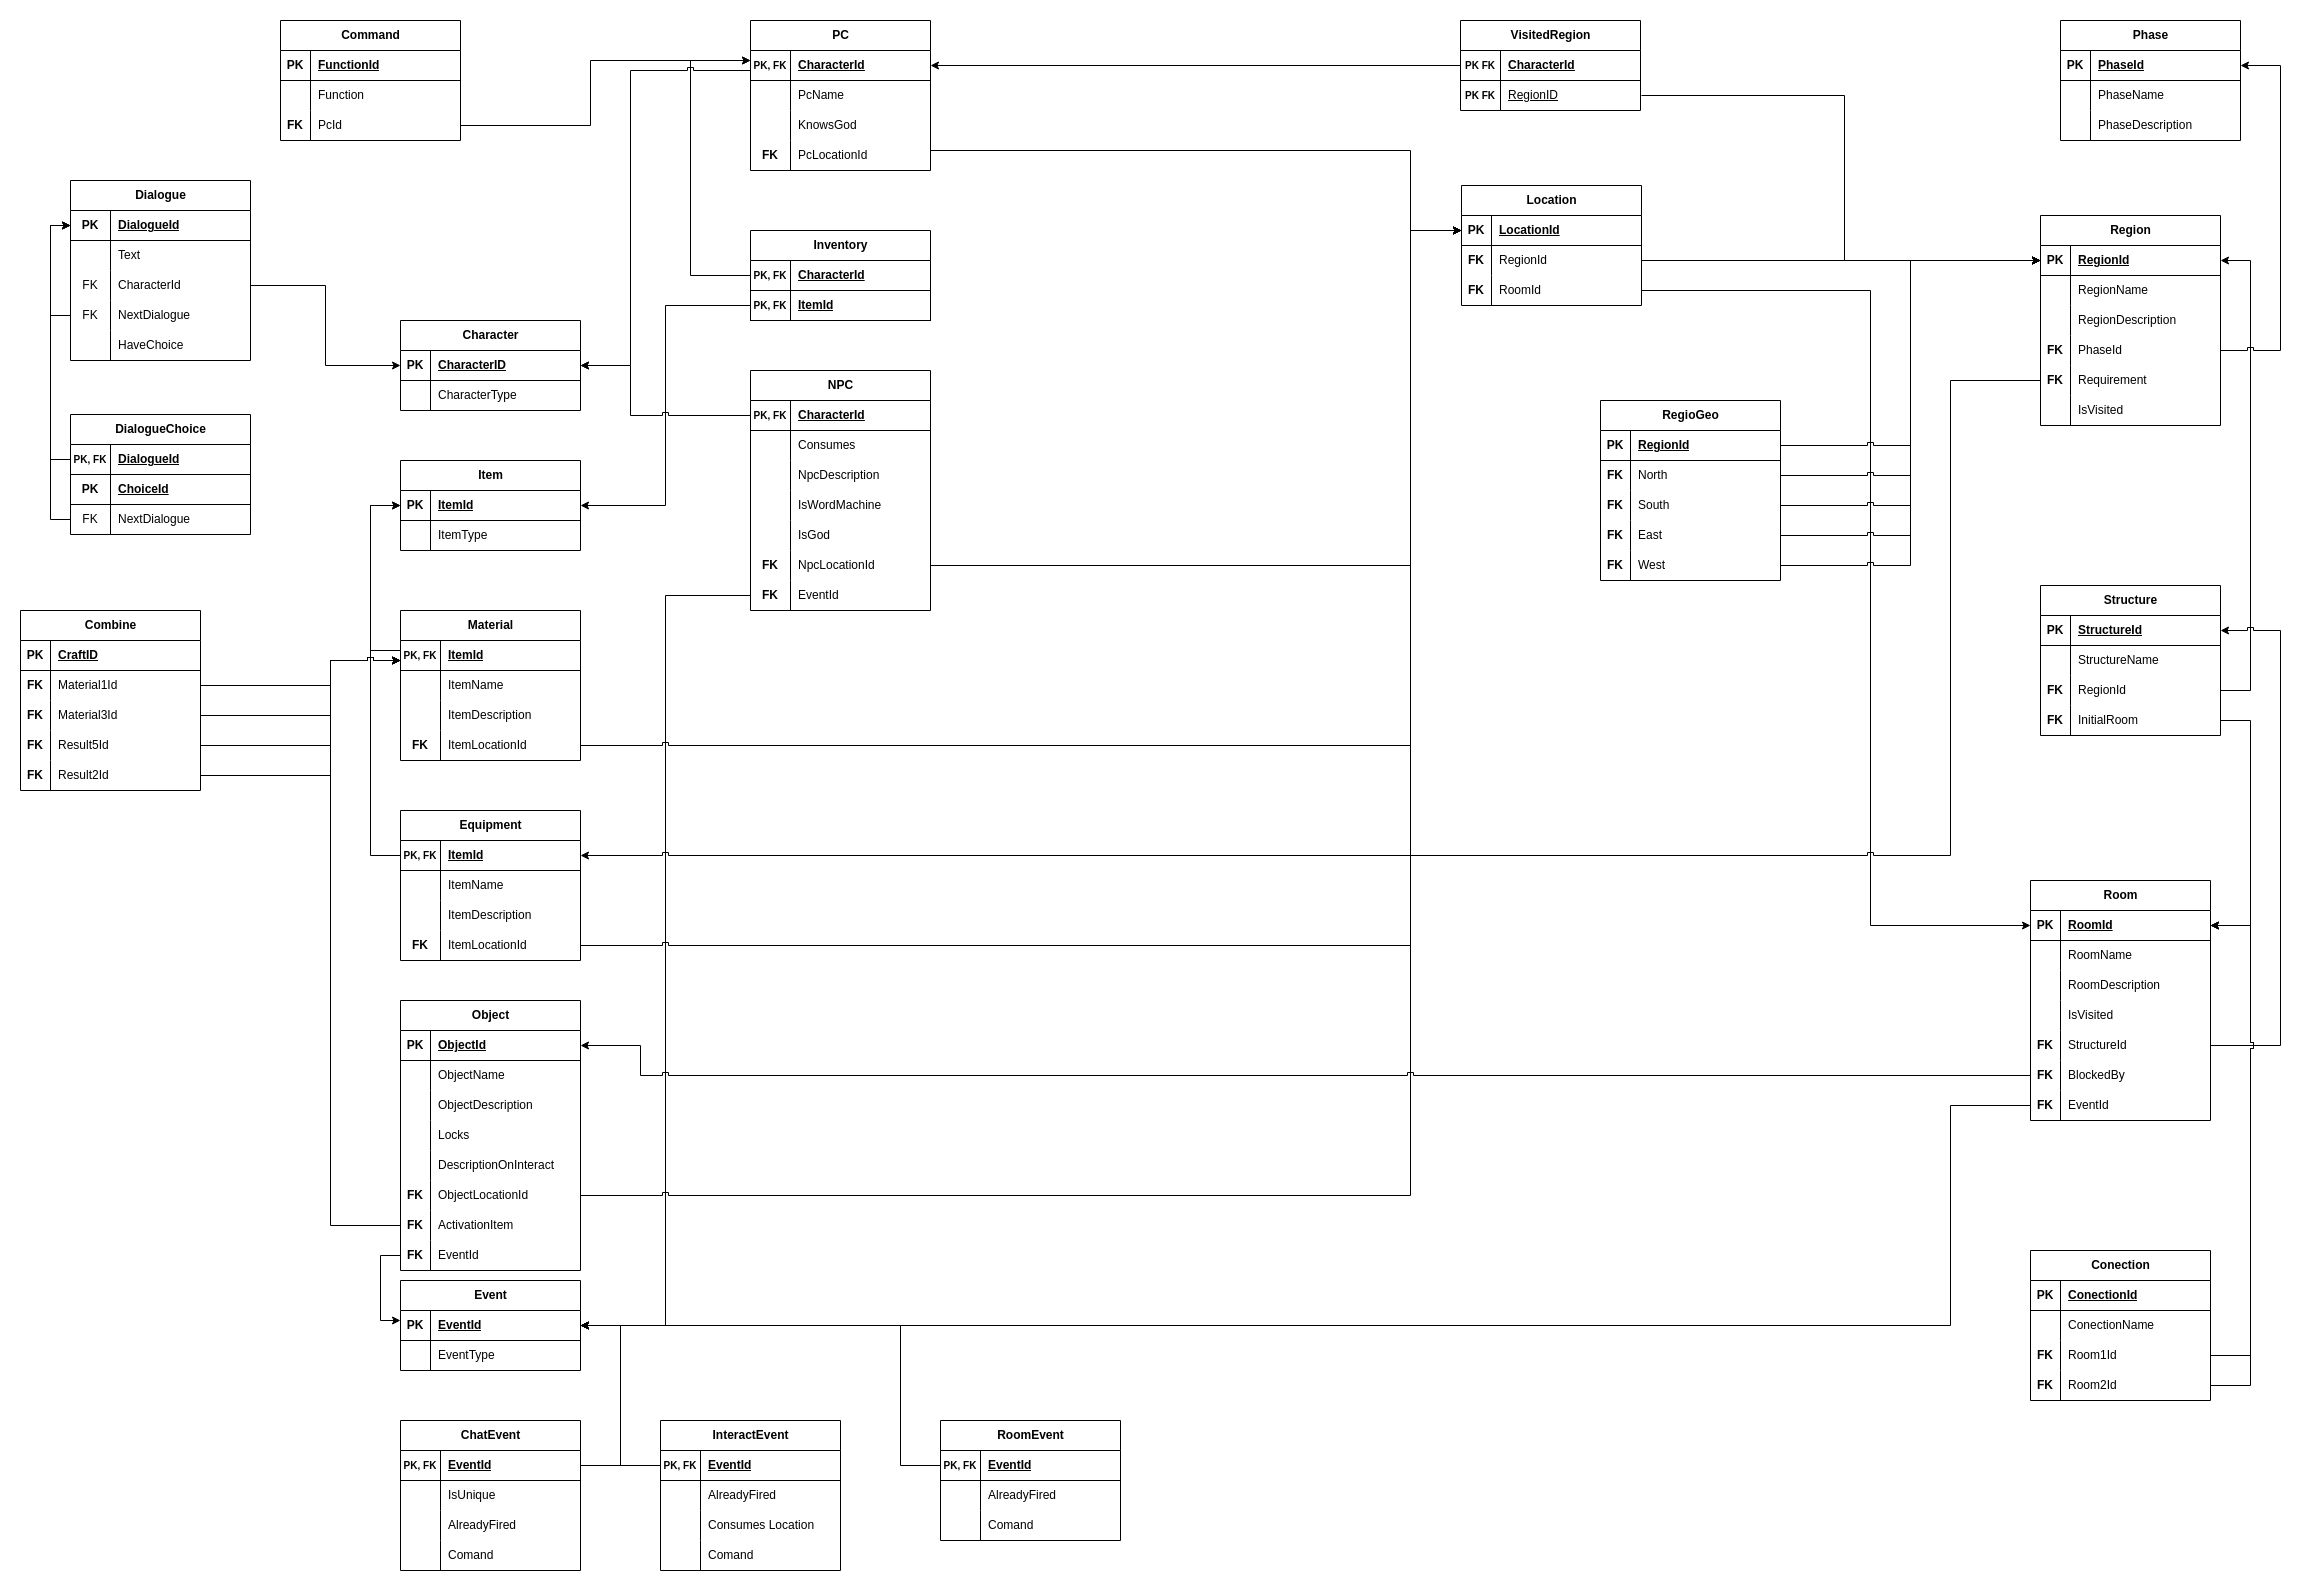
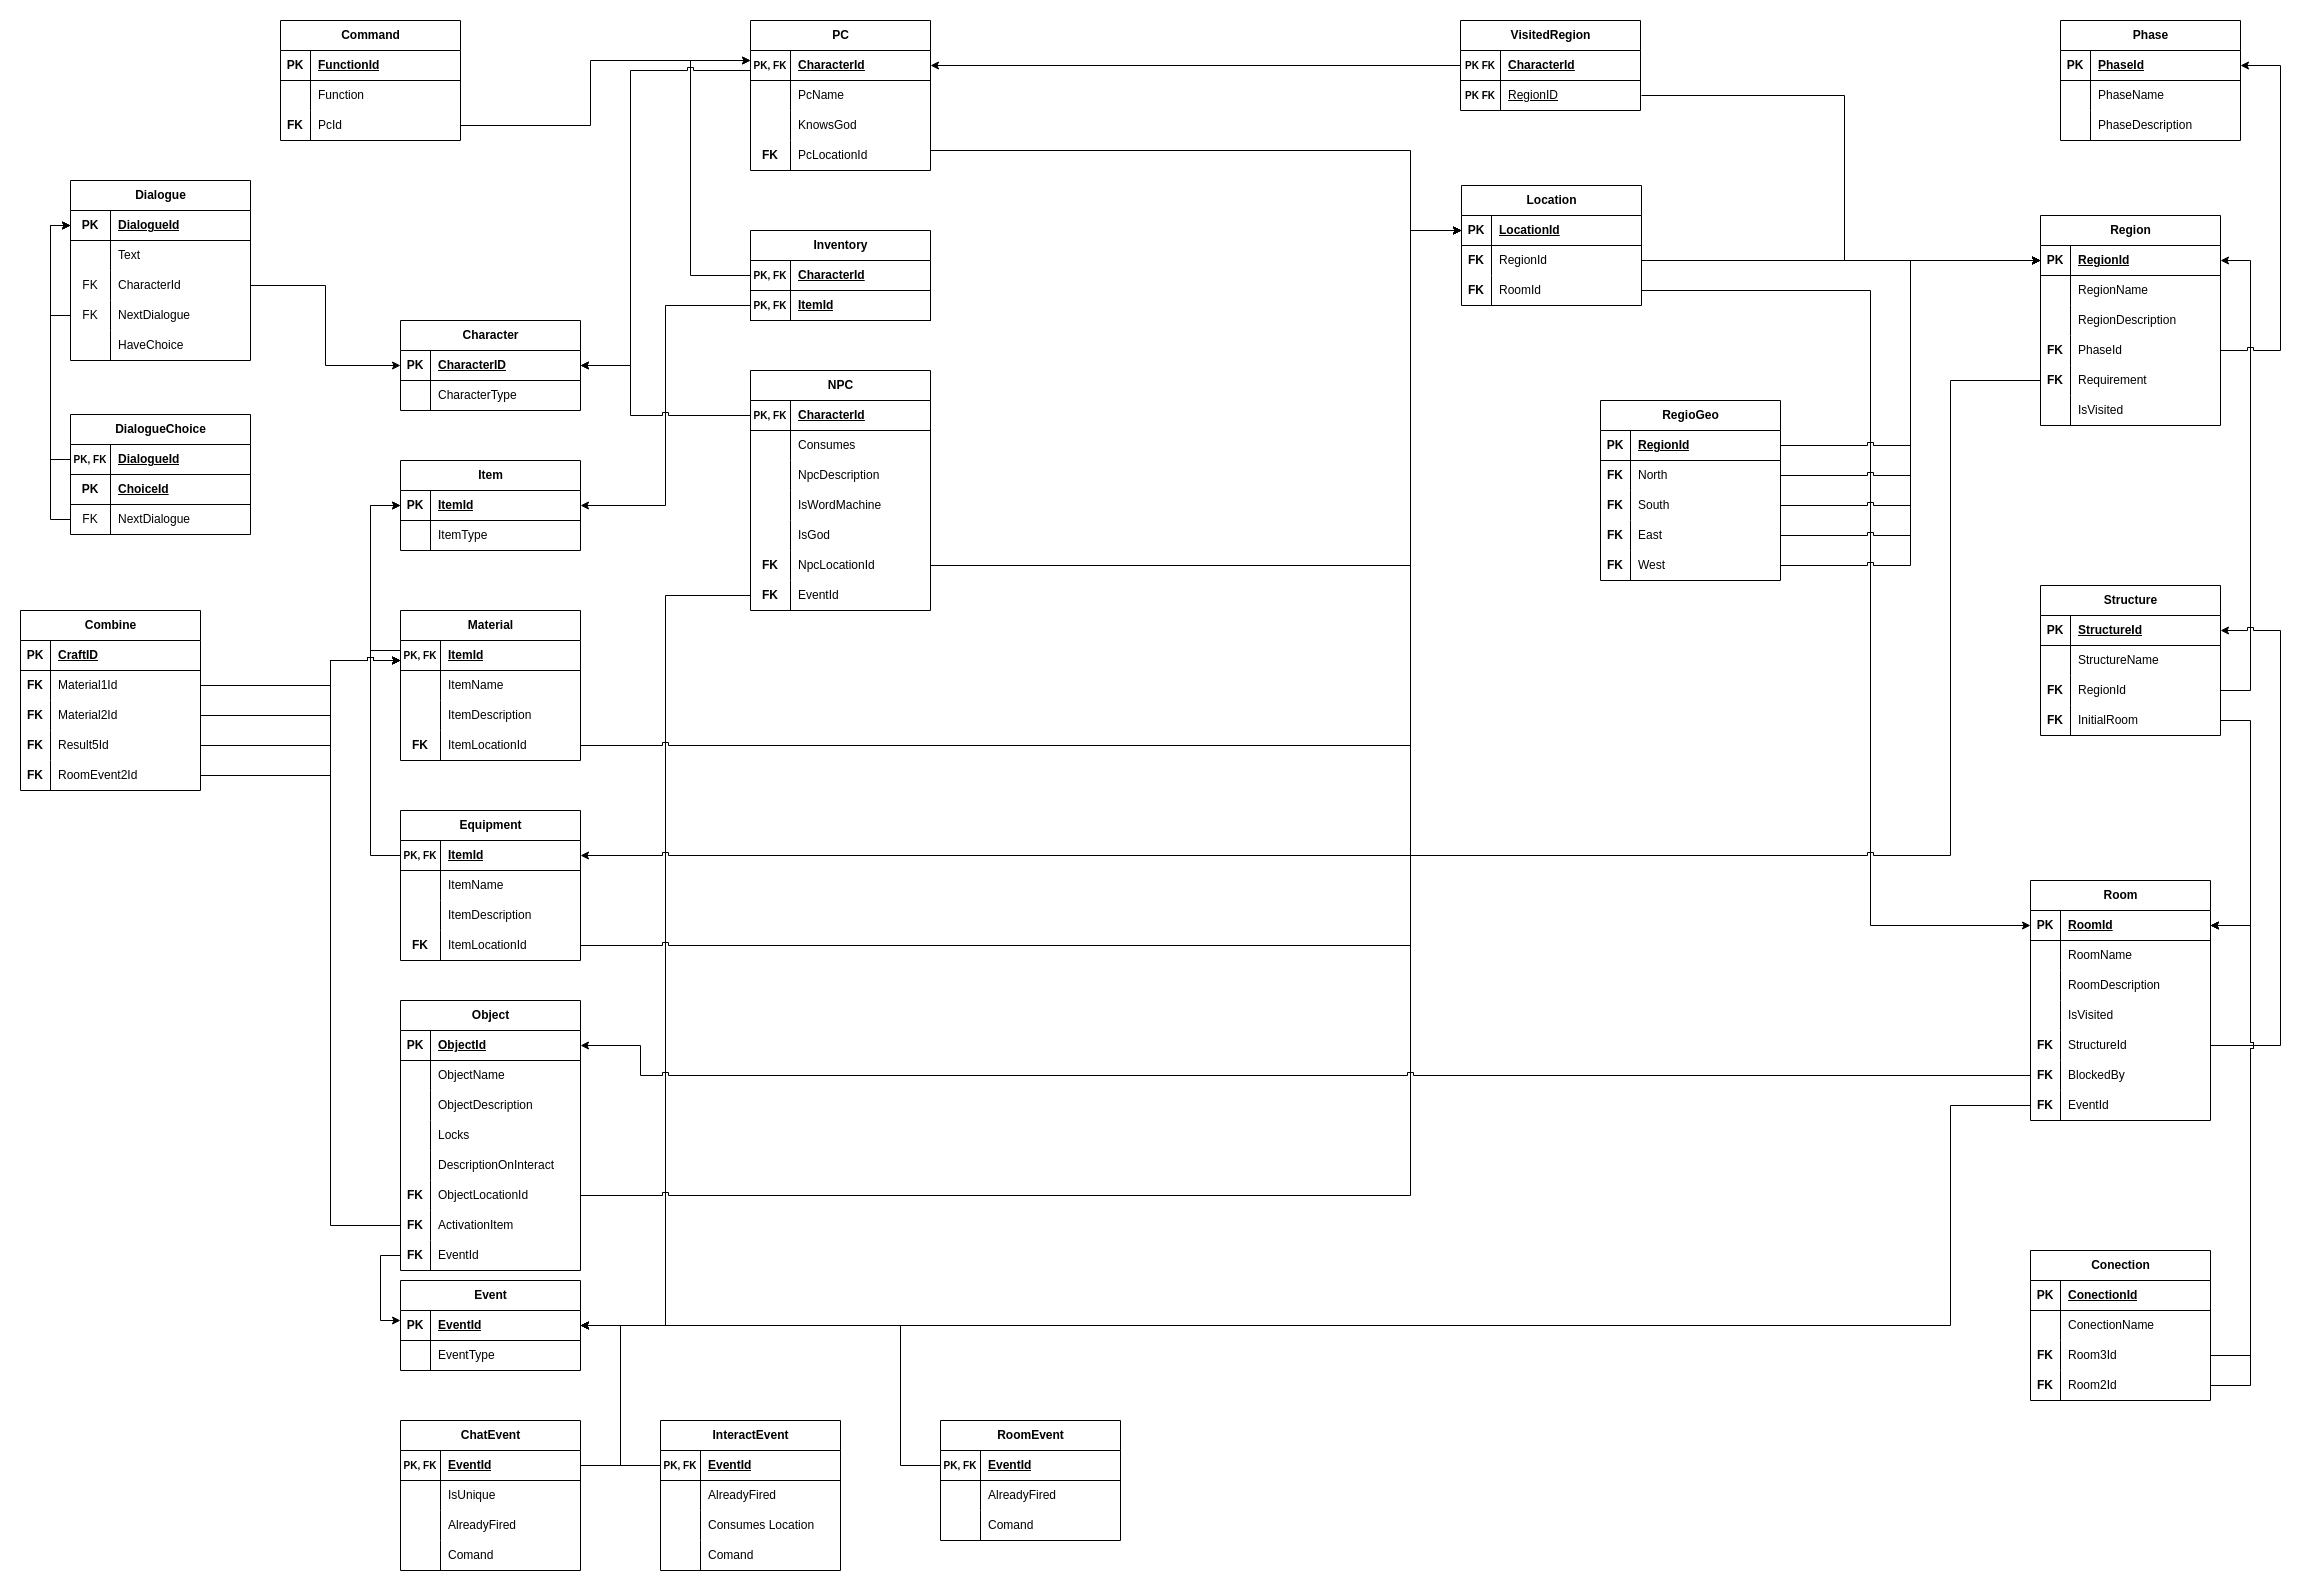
node "Material3Id": label "Material3Id" -> "Material2Id"
node "Result2Id": label "Result2Id" -> "RoomEvent2Id"
node "Room1Id": label "Room1Id" -> "Room3Id"
